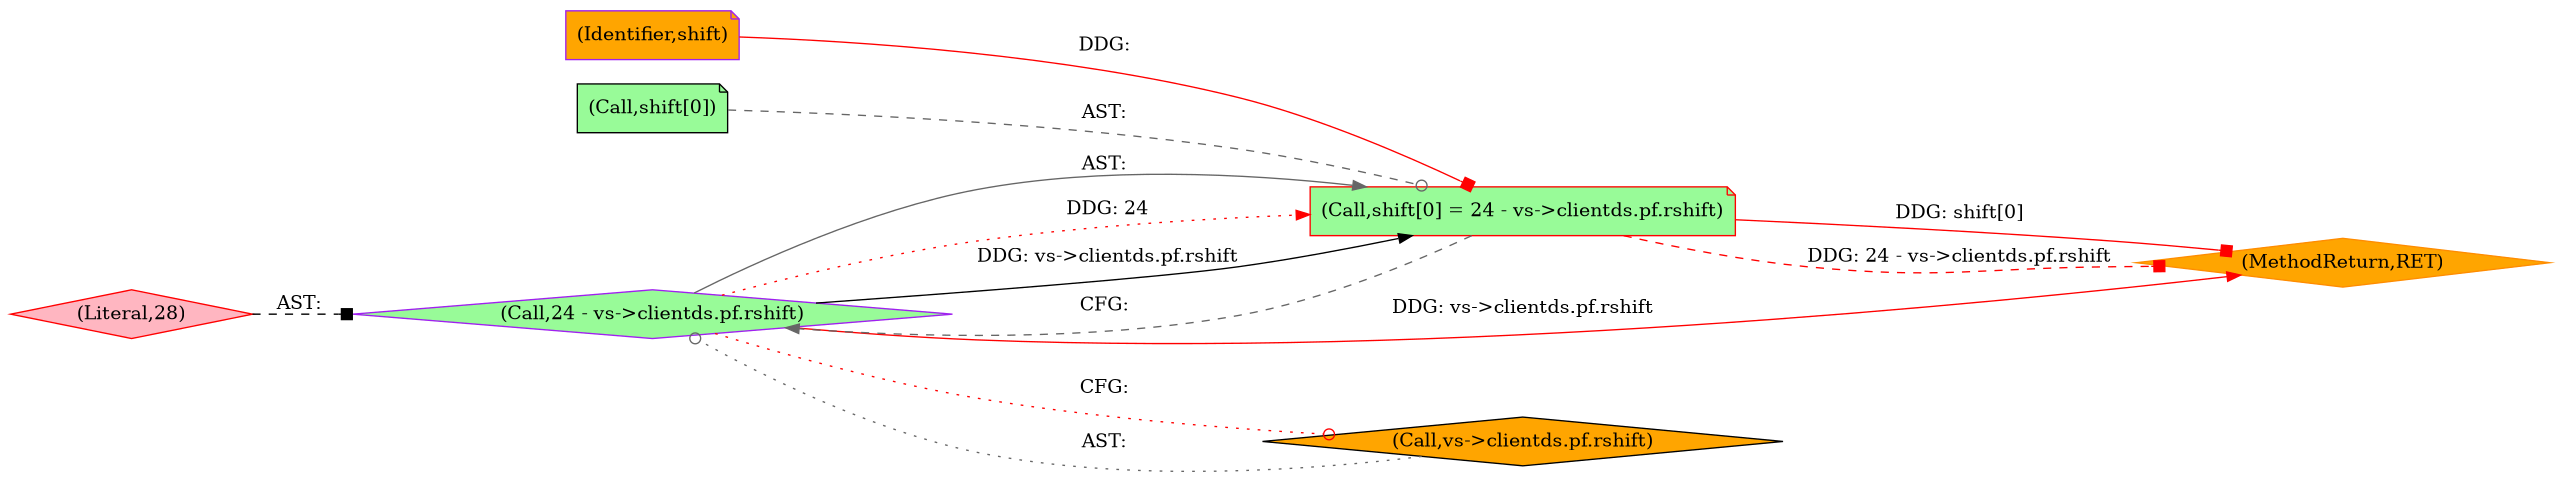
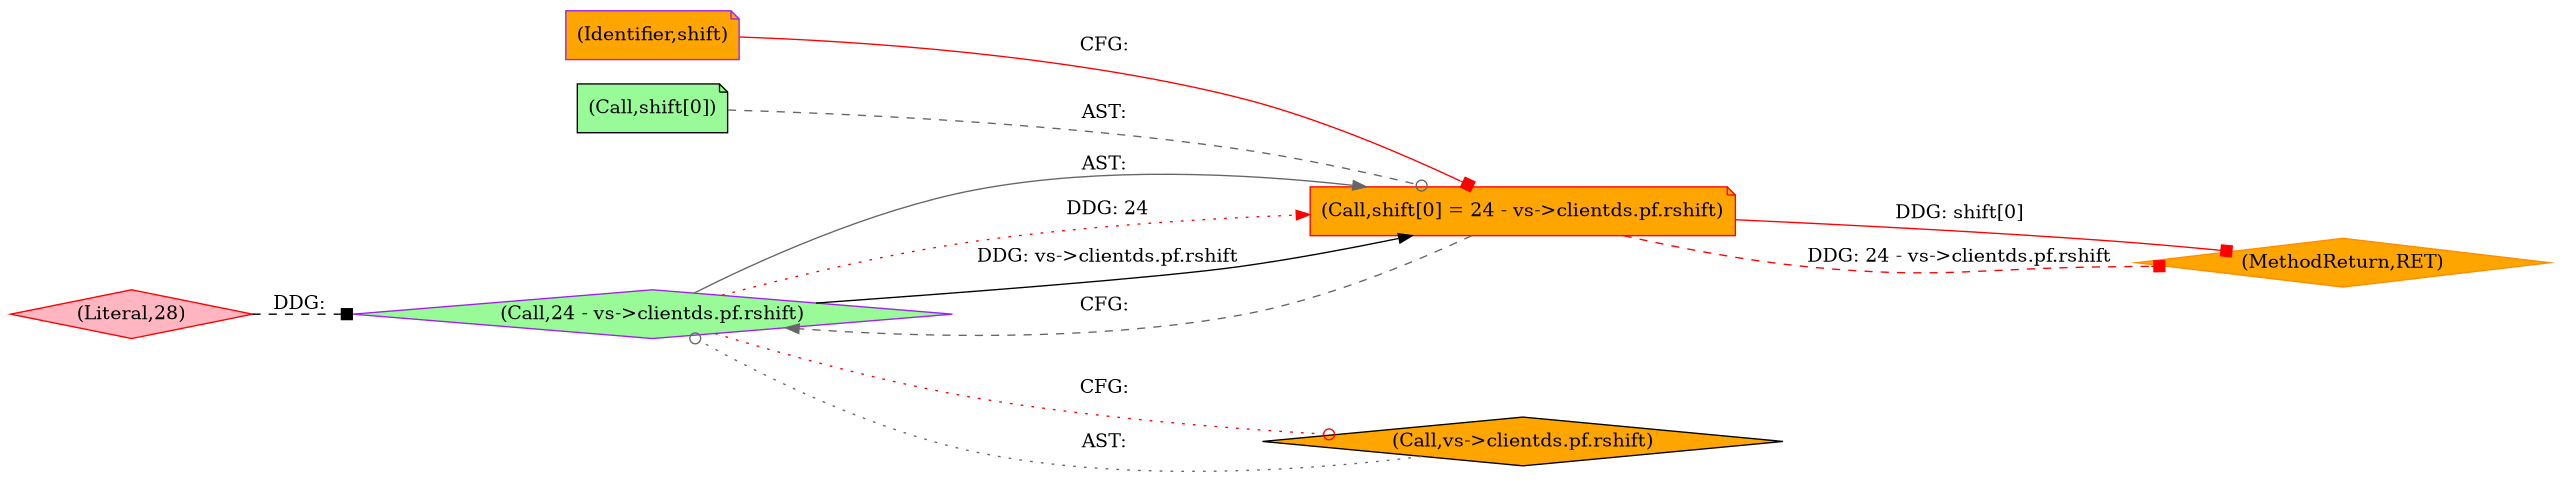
edge "(Identifier,shift)" -> "(Call,shift[0] = 24 - vs->clientds.pf.rshift)": label "DDG: " -> "CFG: "
node "(Call,shift[0] = 24 - vs->clientds.pf.rshift)": fillcolor palegreen -> orange
edge "(Literal,28)" -> "(Call,24 - vs->clientds.pf.rshift)": label "AST: " -> "DDG: "
edge "(Call,24 - vs->clientds.pf.rshift)" -> "(MethodReturn,RET)": removed, label "DDG: vs->clientds.pf.rshift"
